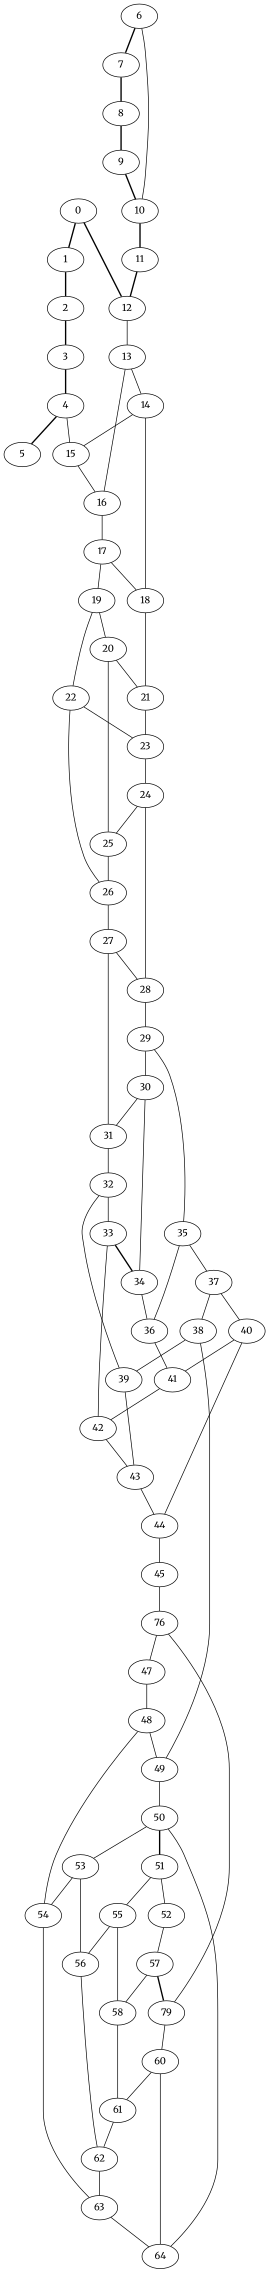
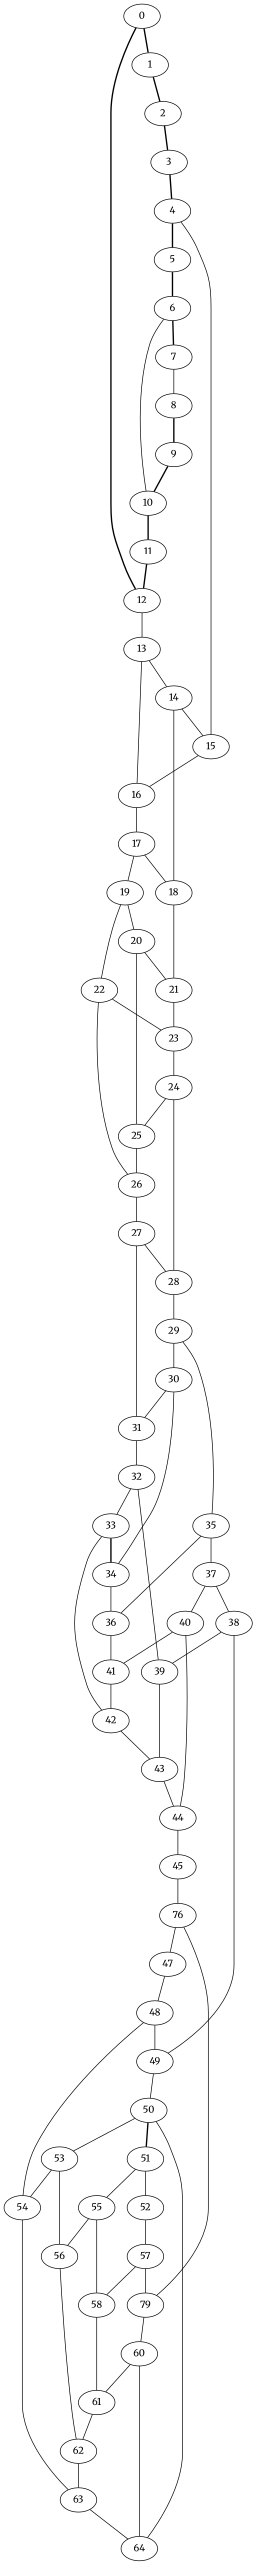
edge "7" -- "8": style bold -> solid
edge "5" -- "6": added
edge "57" -- "79": style bold -> solid
